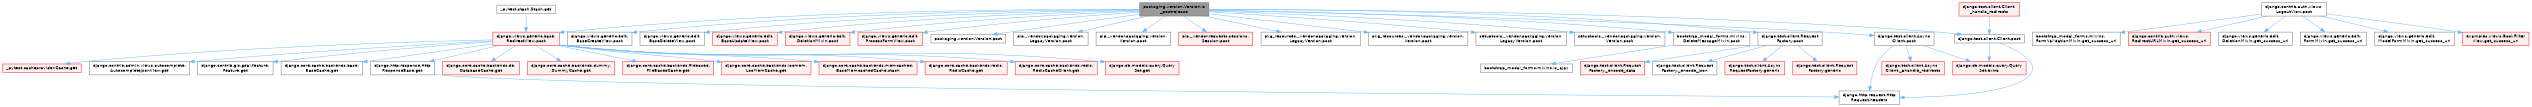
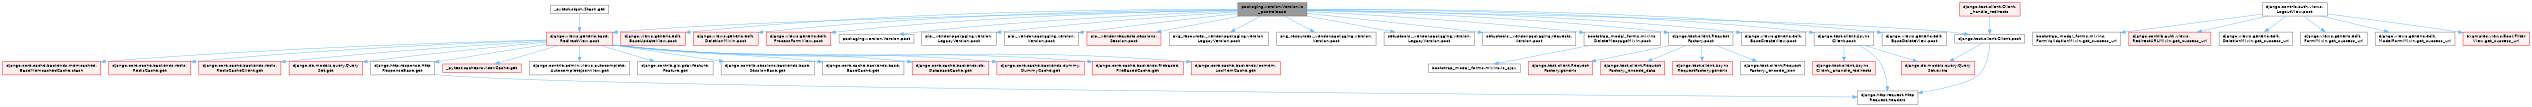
node "setuptools._vendor.packaging.version. Version.post": label "setuptools._vendor.packaging.version. Version.post" -> "setuptools._vendor.packaging.requests. Version.post"
node "django.contrib.sessions.backends.base. SessionBase.get": added
